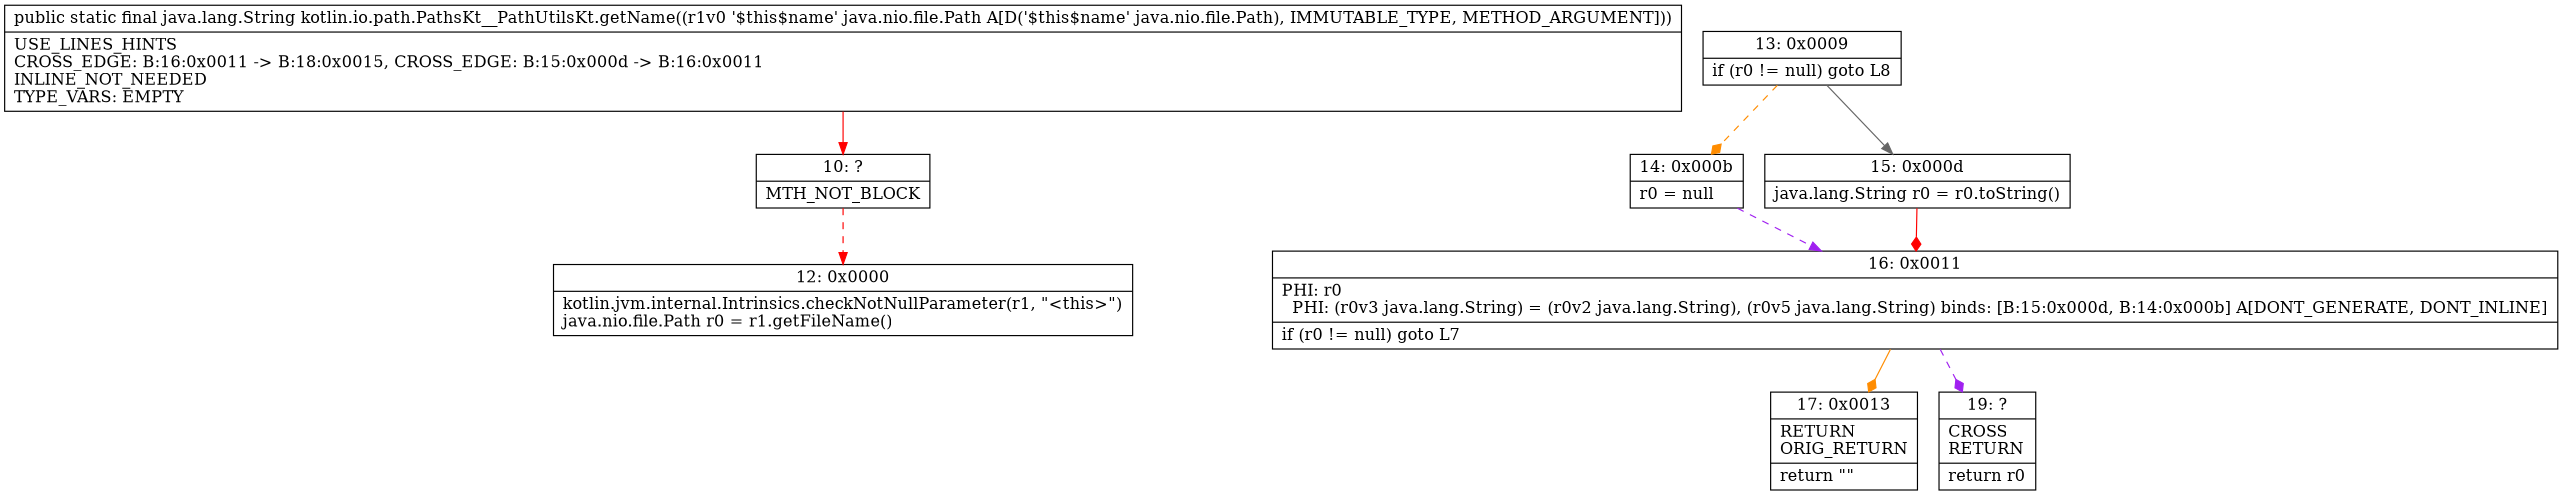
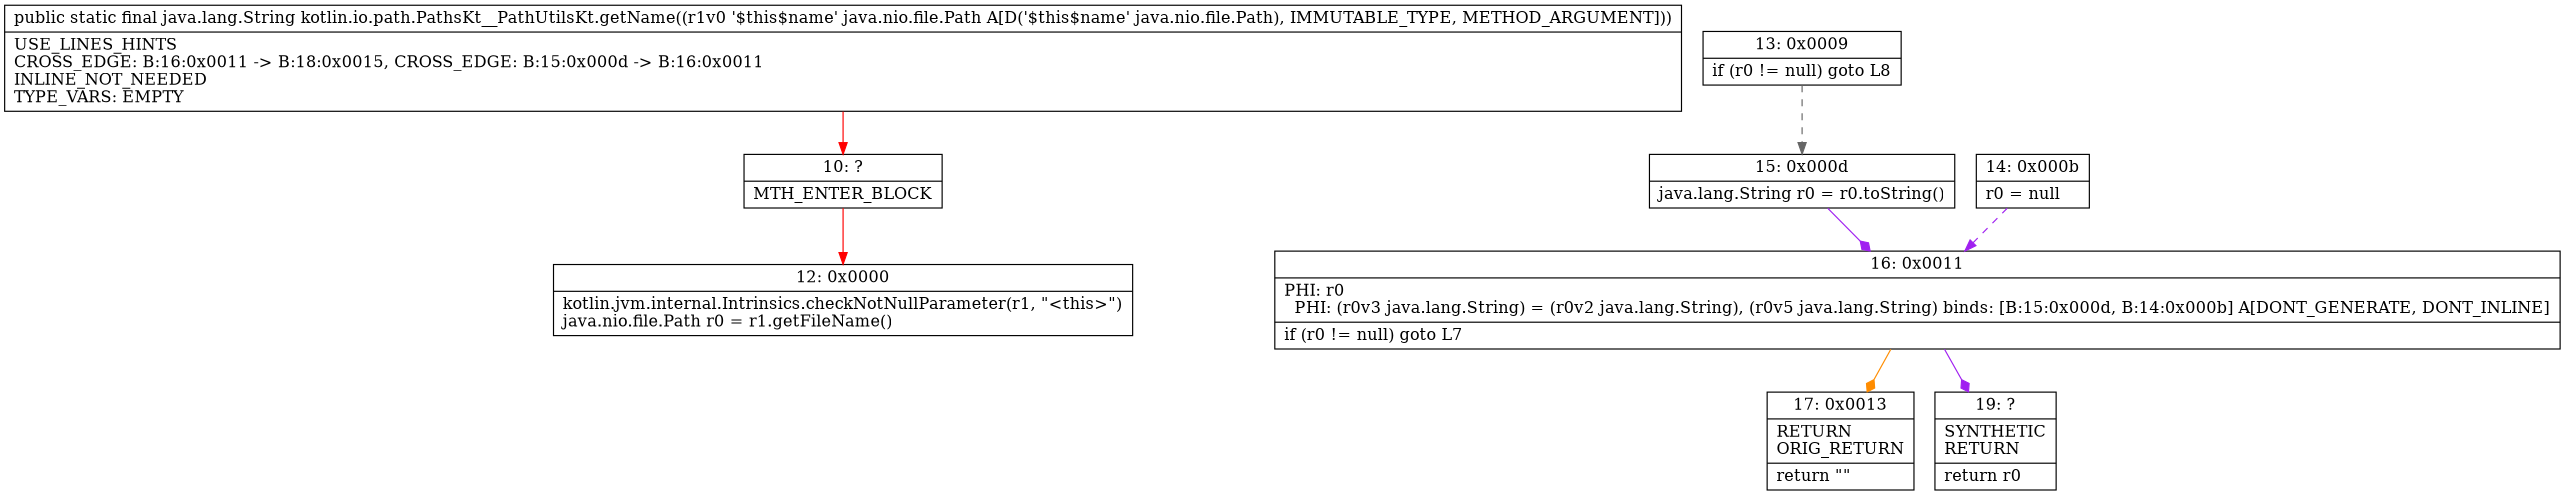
edge "13: 0x0009" -> "14: 0x000b": removed
edge "13: 0x0009" -> "15: 0x000d": style solid -> dashed
node "10: ?": text "MTH_NOT_BLOCK" -> "MTH_ENTER_BLOCK"
edge "15: 0x000d" -> "16: 0x0011": color red -> purple
edge "10: ?" -> "12: 0x0000": style dashed -> solid
edge "16: 0x0011" -> "19: ?": style dashed -> solid
node "19: ?": text "CROSS" -> "SYNTHETIC"
